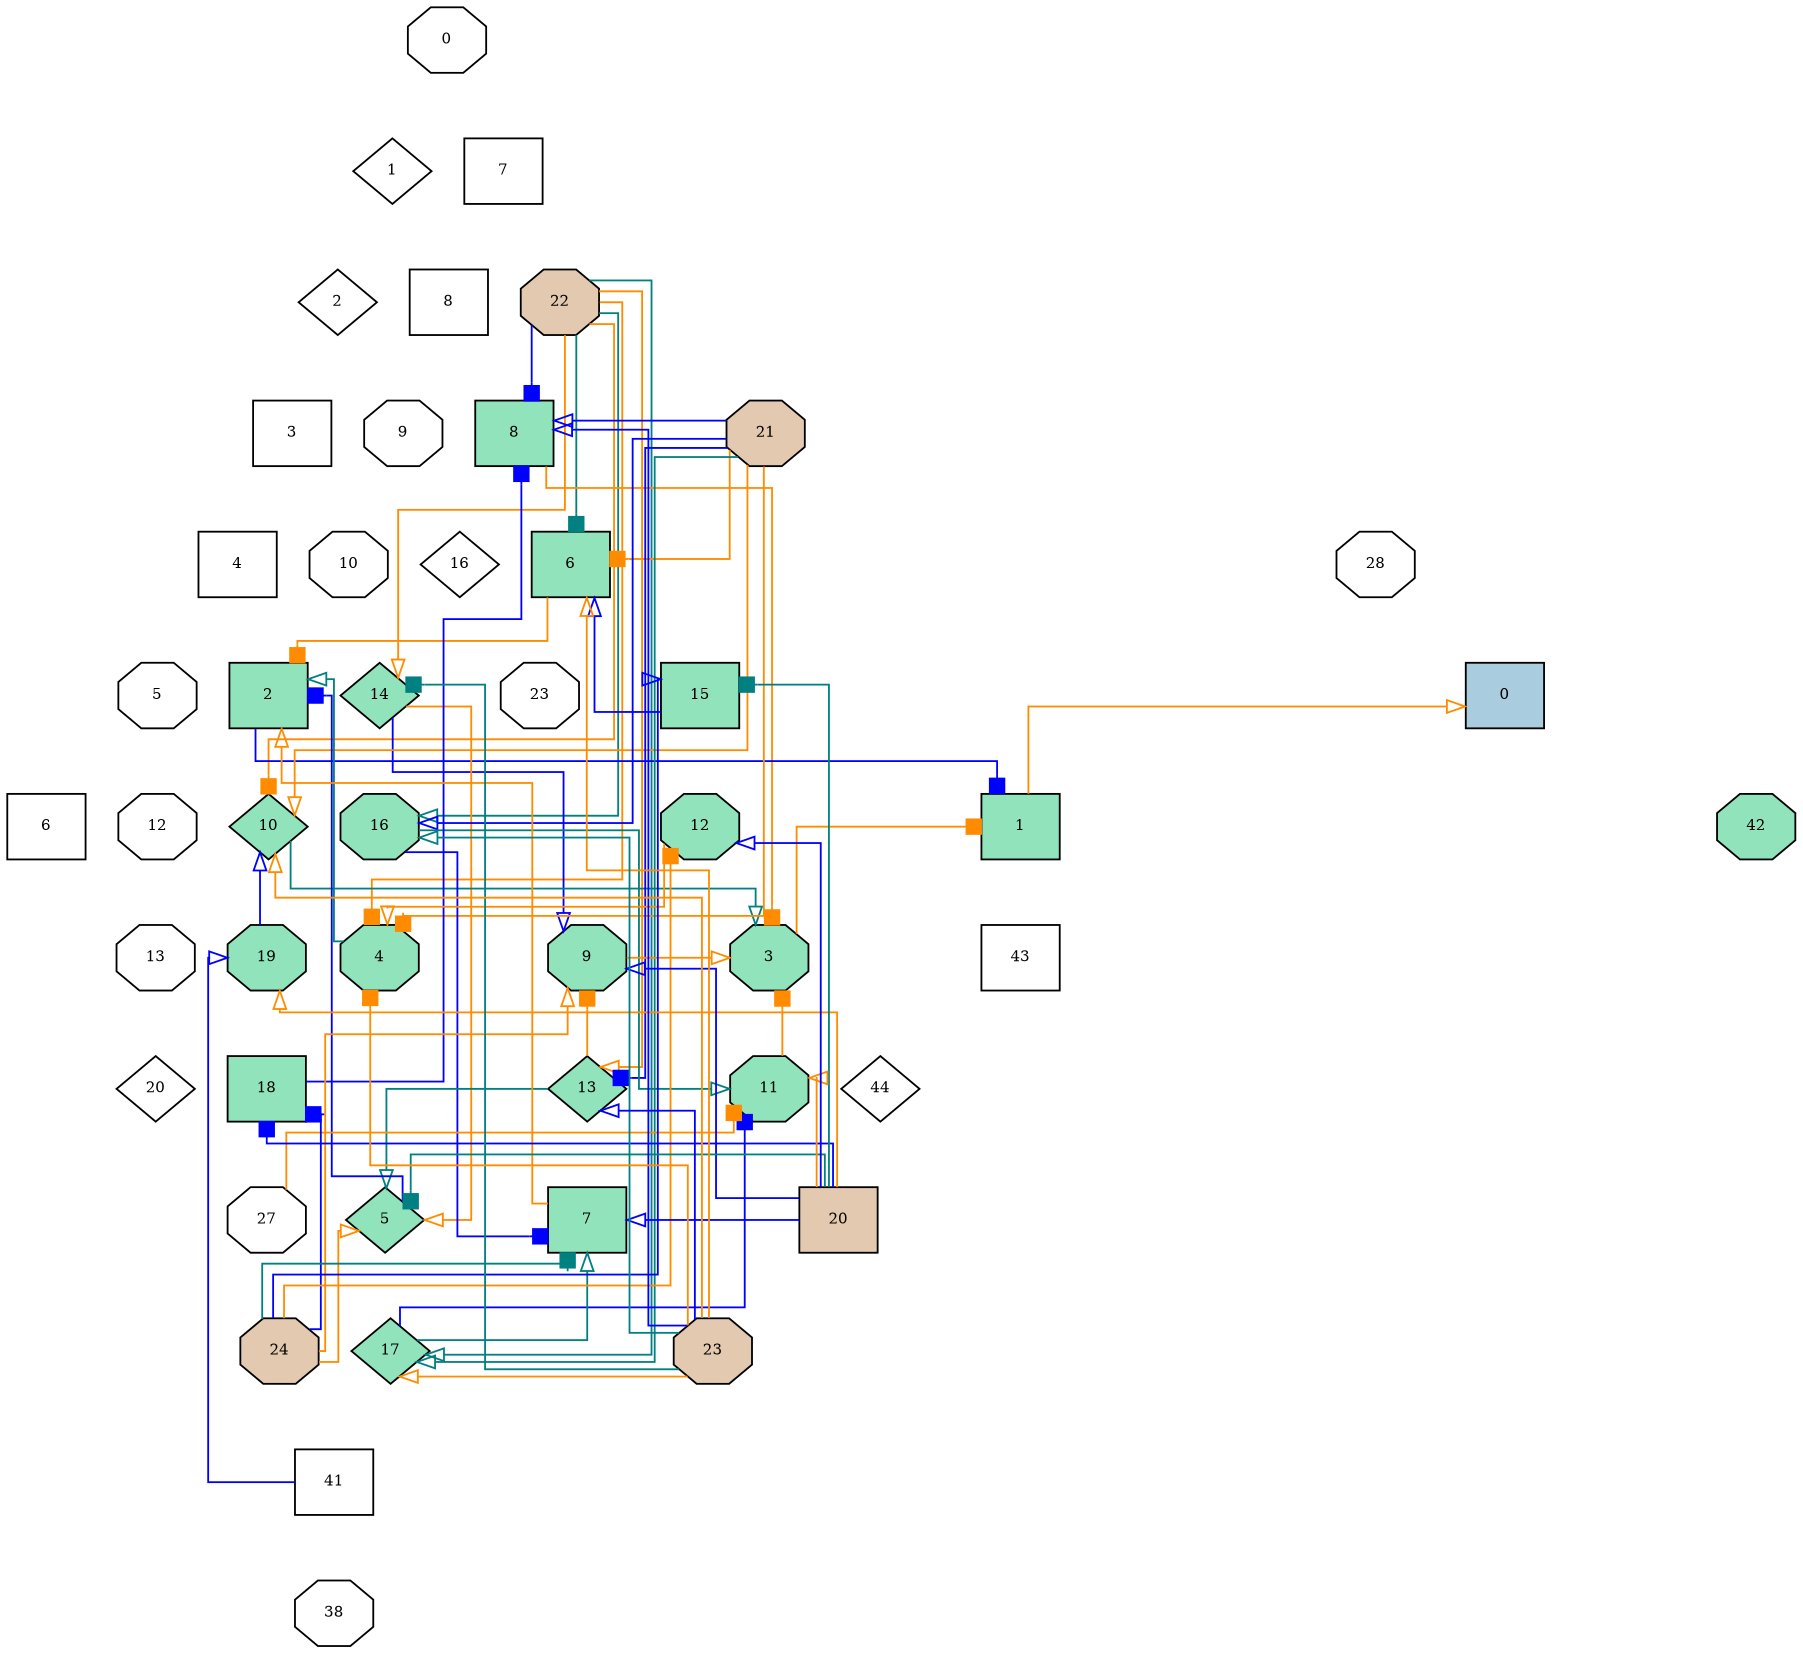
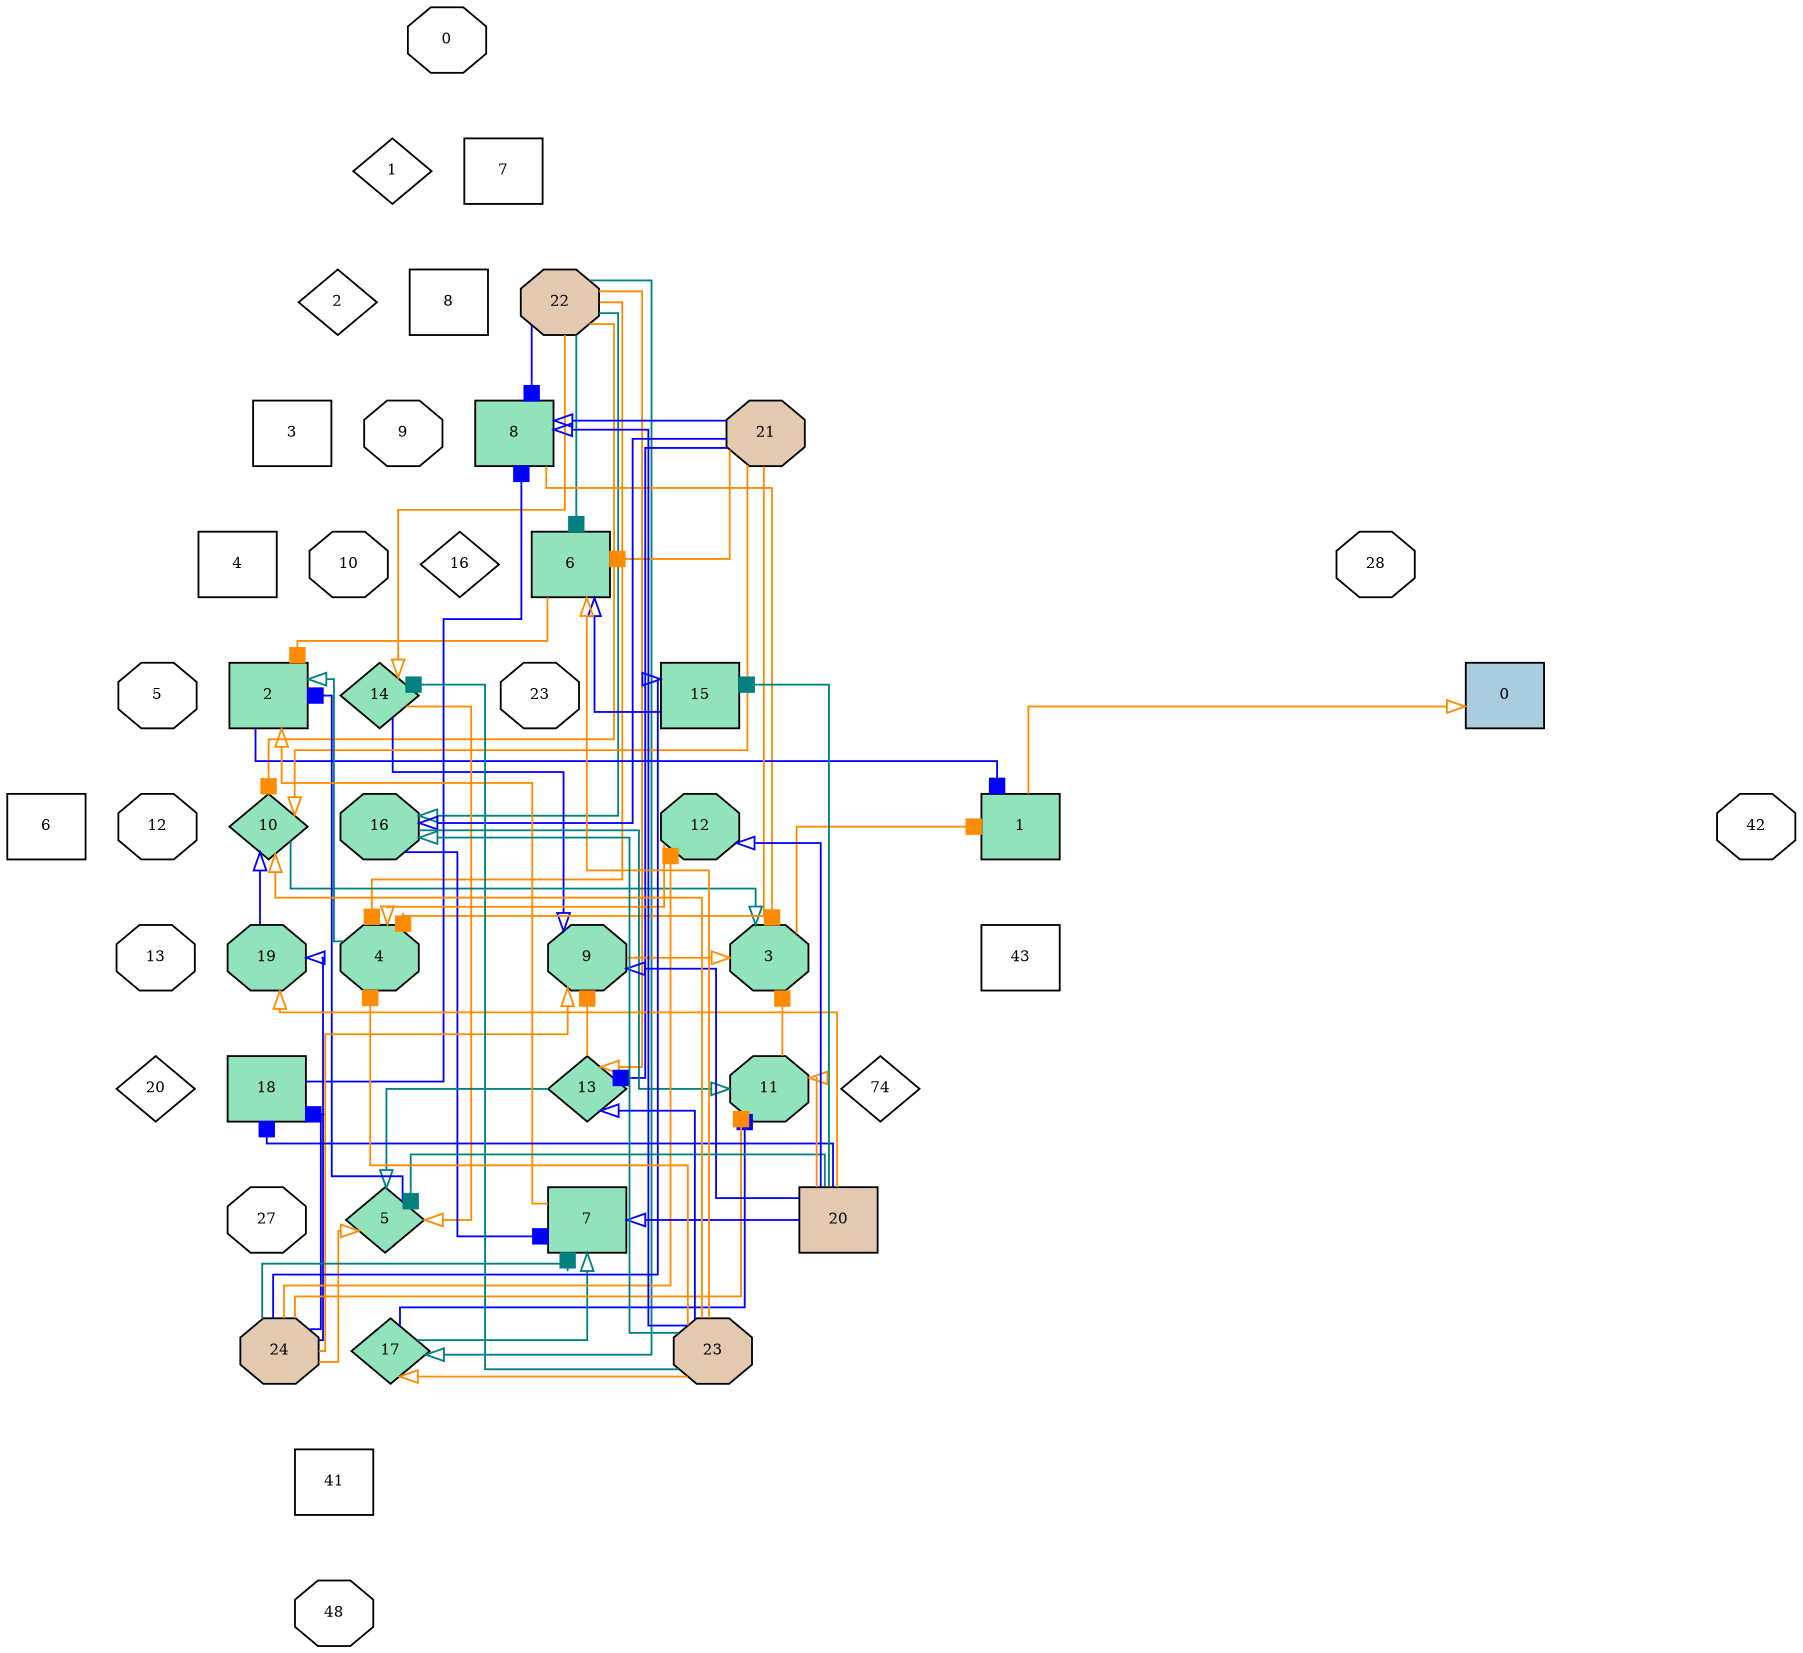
node "42": fillcolor #91e3bb -> #ffffff
edge "21" -> "17": removed
node "44": label "44" -> "74"
edge "27" -> "11": now "24" -> "11"
edge "41" -> "19": now "24" -> "19"
node "38": label "38" -> "48"
